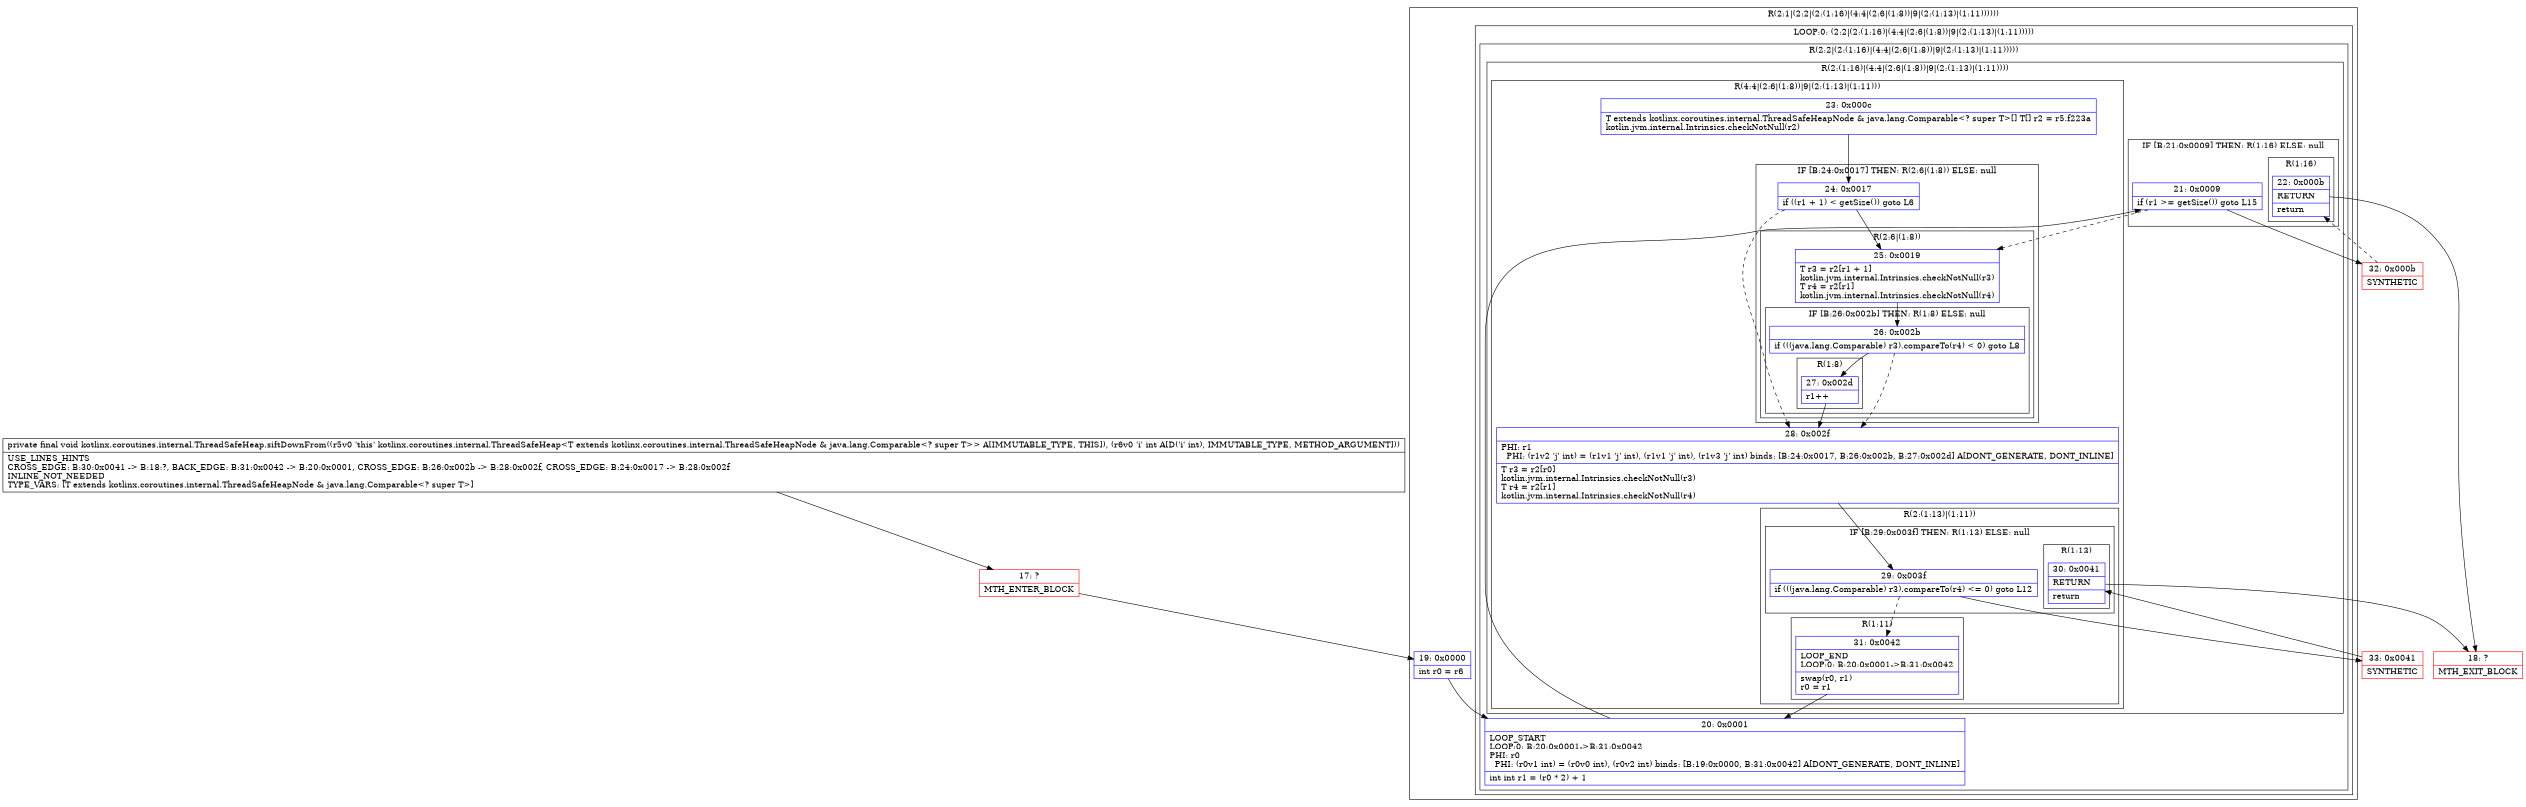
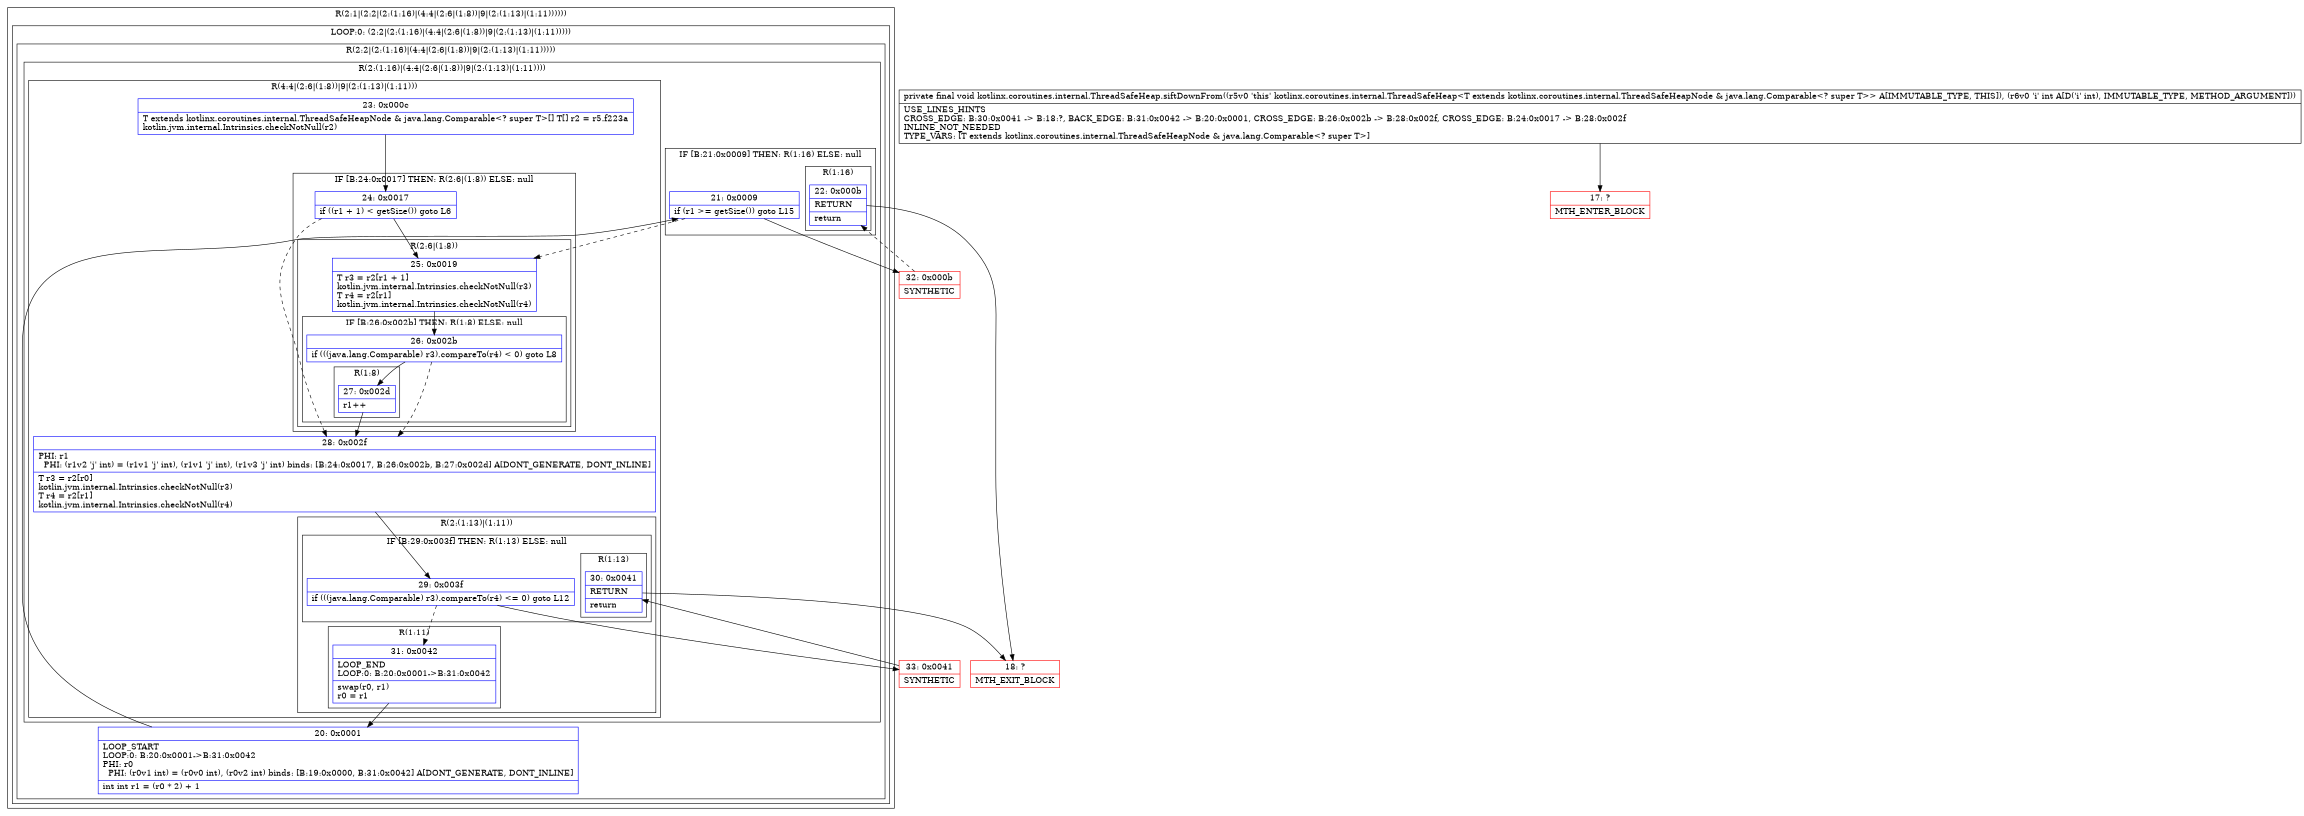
node "19: 0x0000": removed
